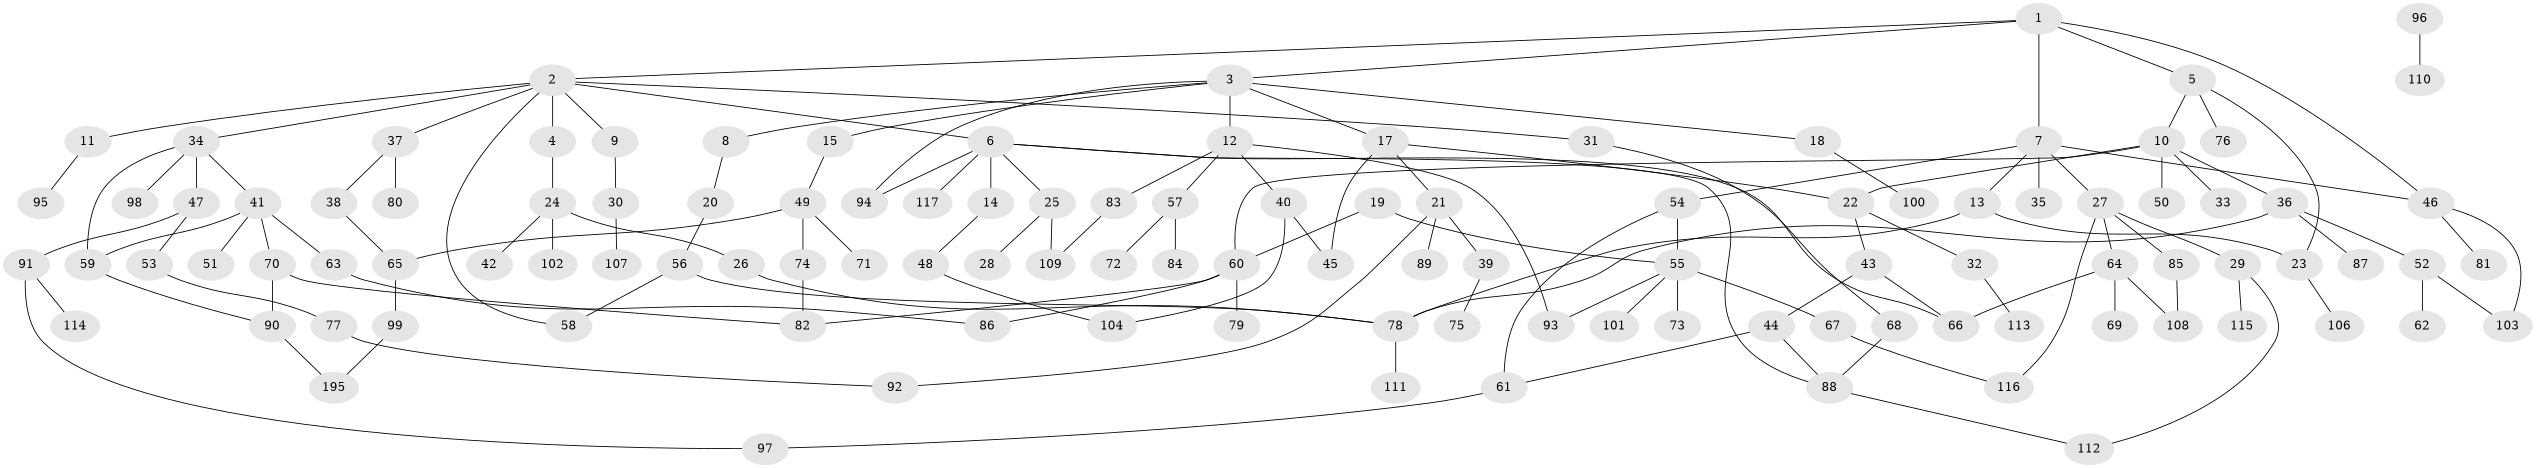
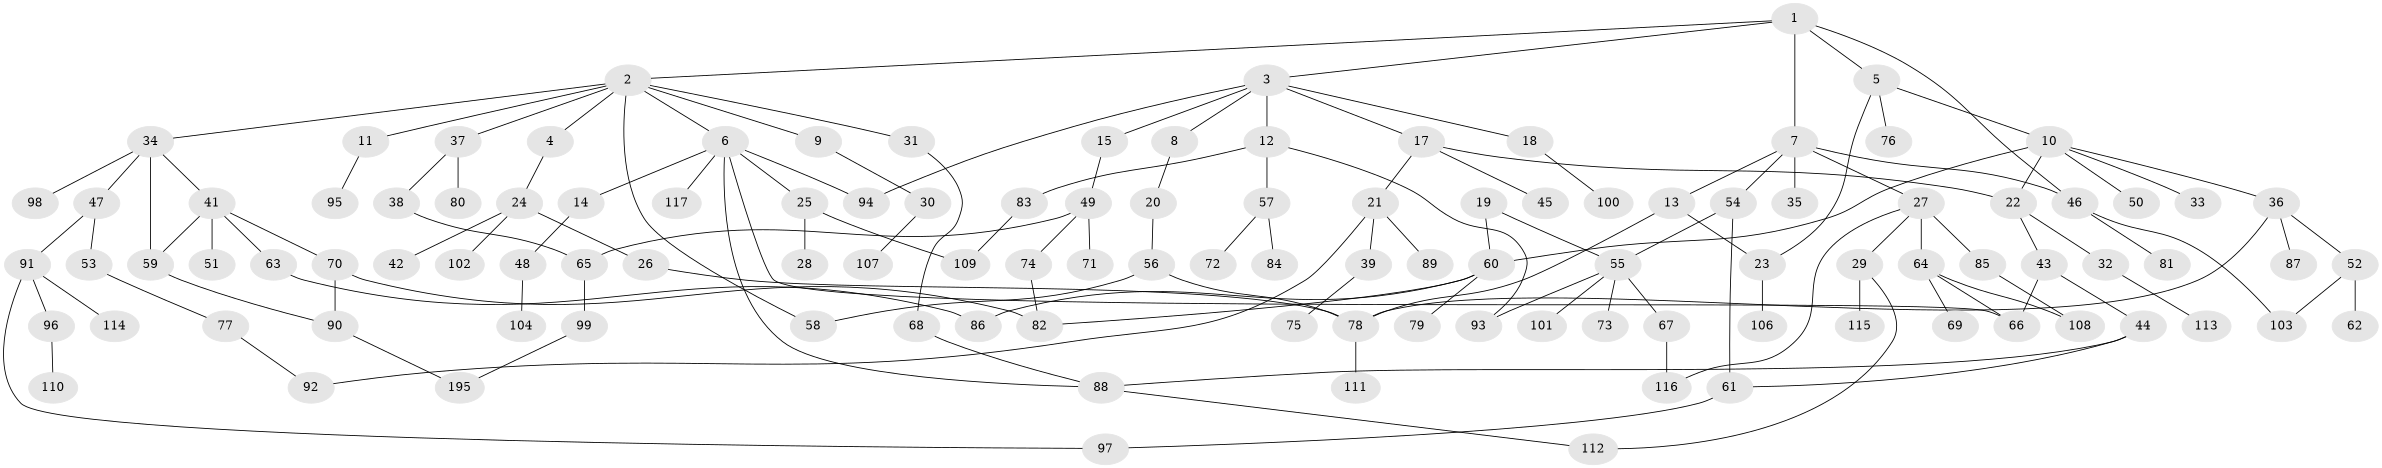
node "40": removed
edge "91" -- "96": added
